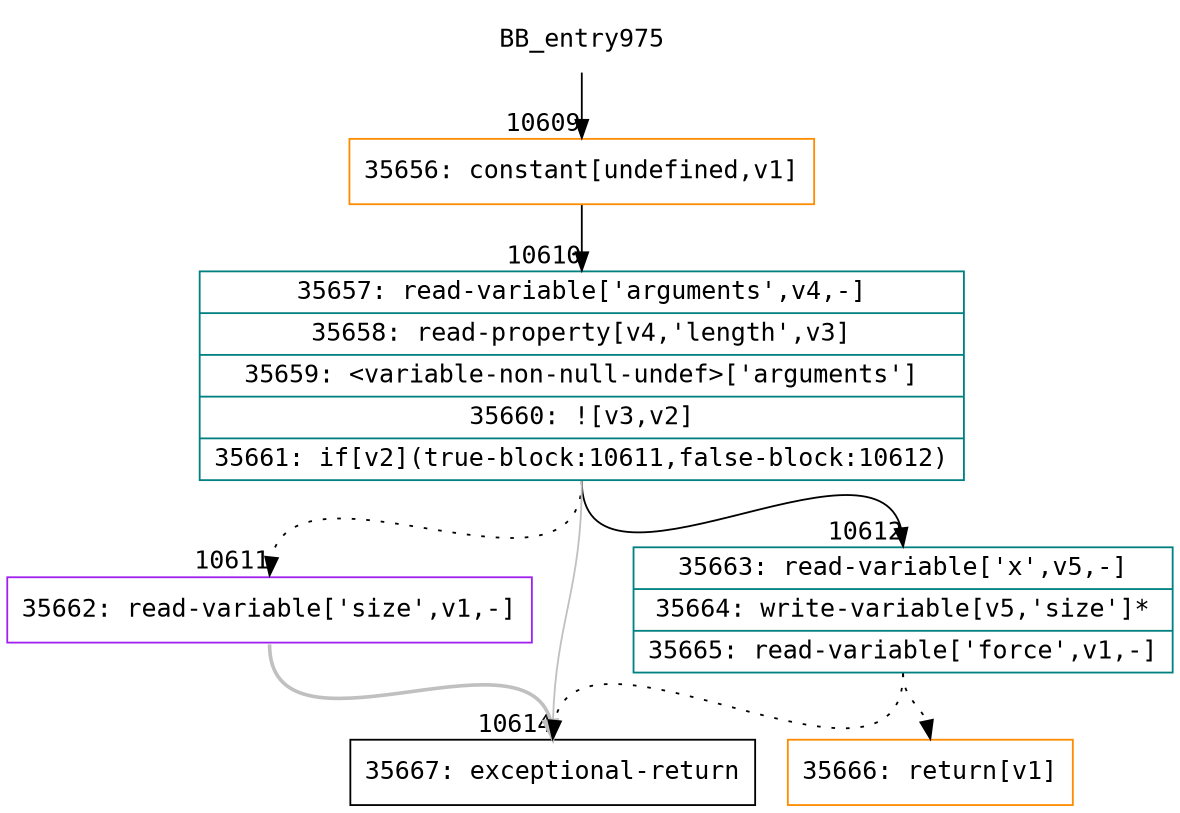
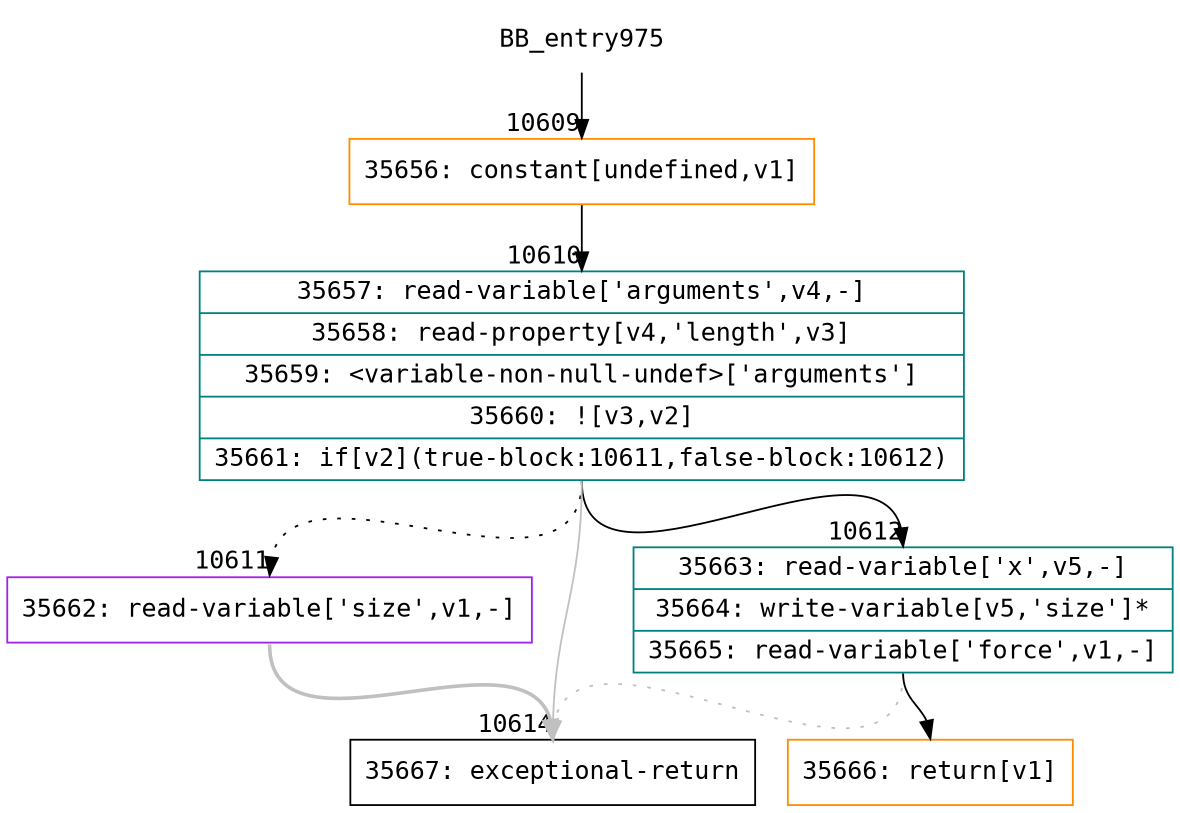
edge "35663: read-variable['x',v5,-]" -> "35666: return[v1]": style dotted -> solid
edge "35663: read-variable['x',v5,-]" -> "35667: exceptional-return": color black -> gray
